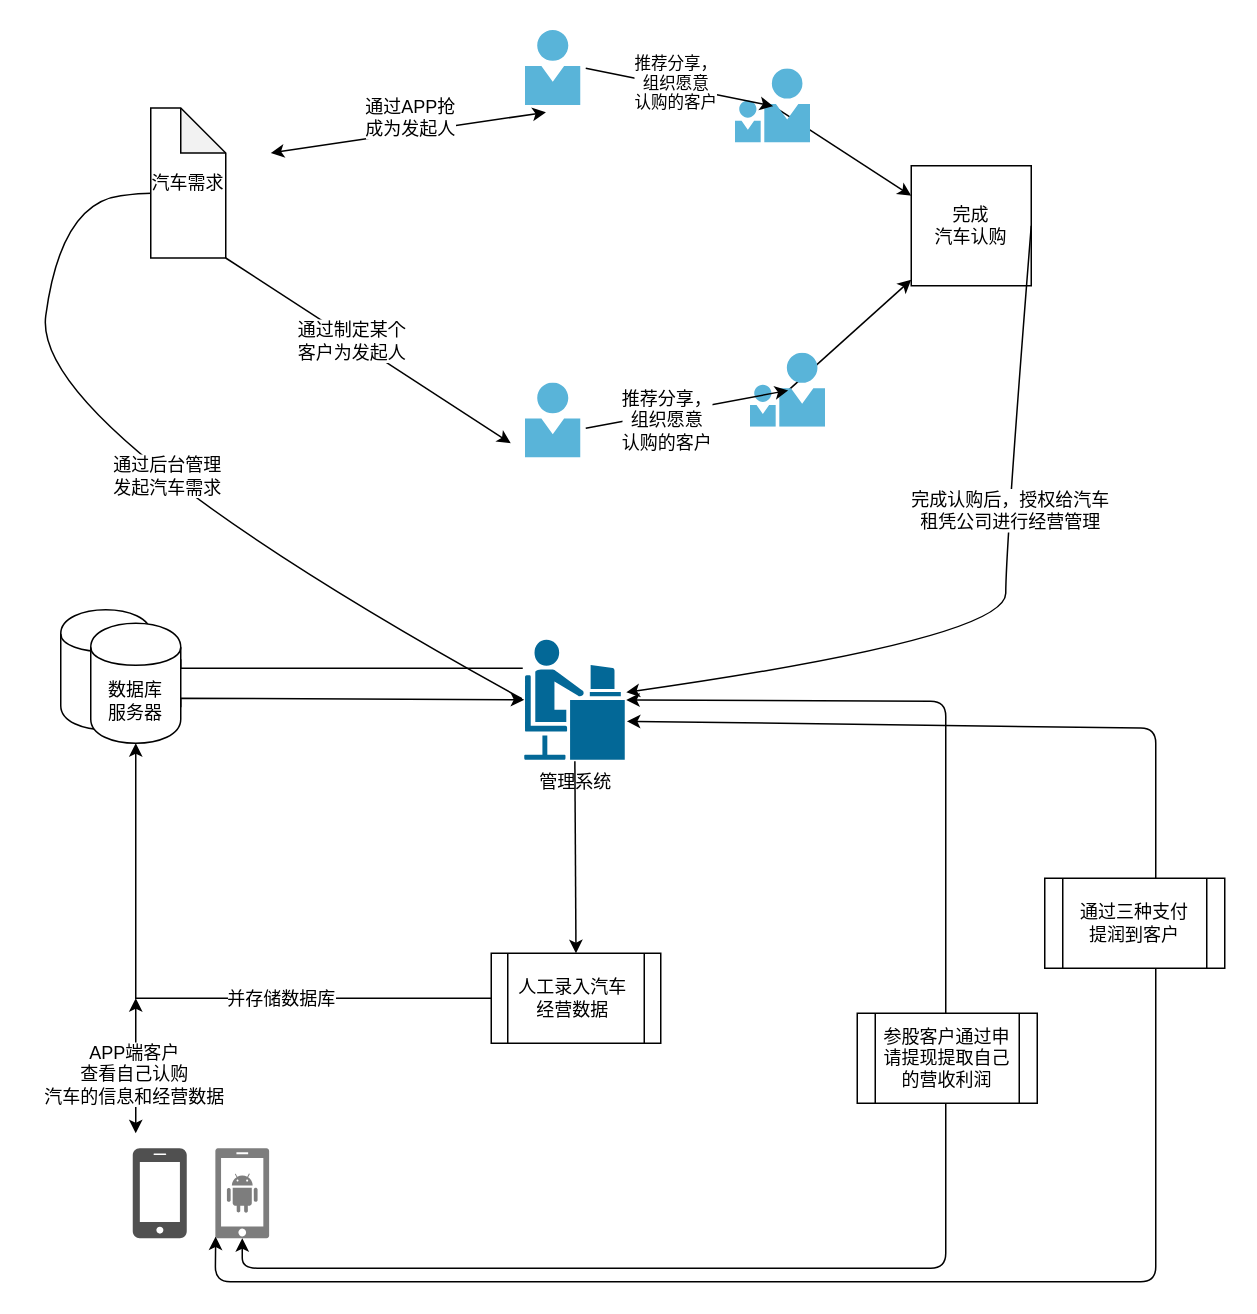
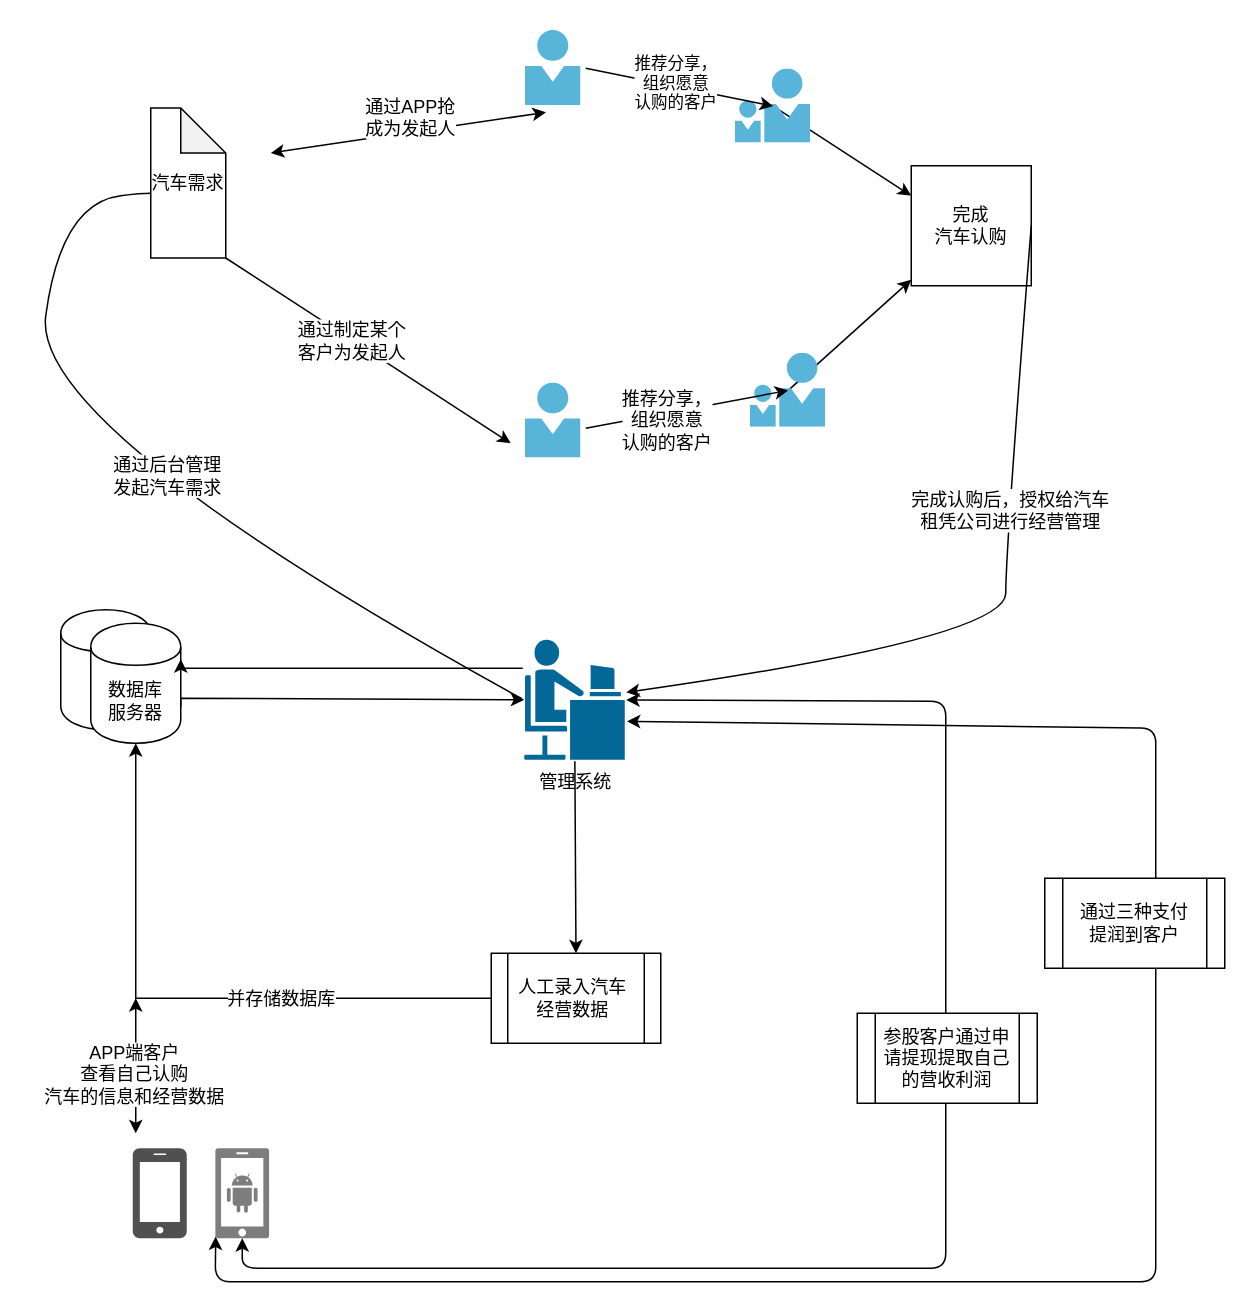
edge "数据库 服务器" -- "管理系统": arrowhead none -> classic
